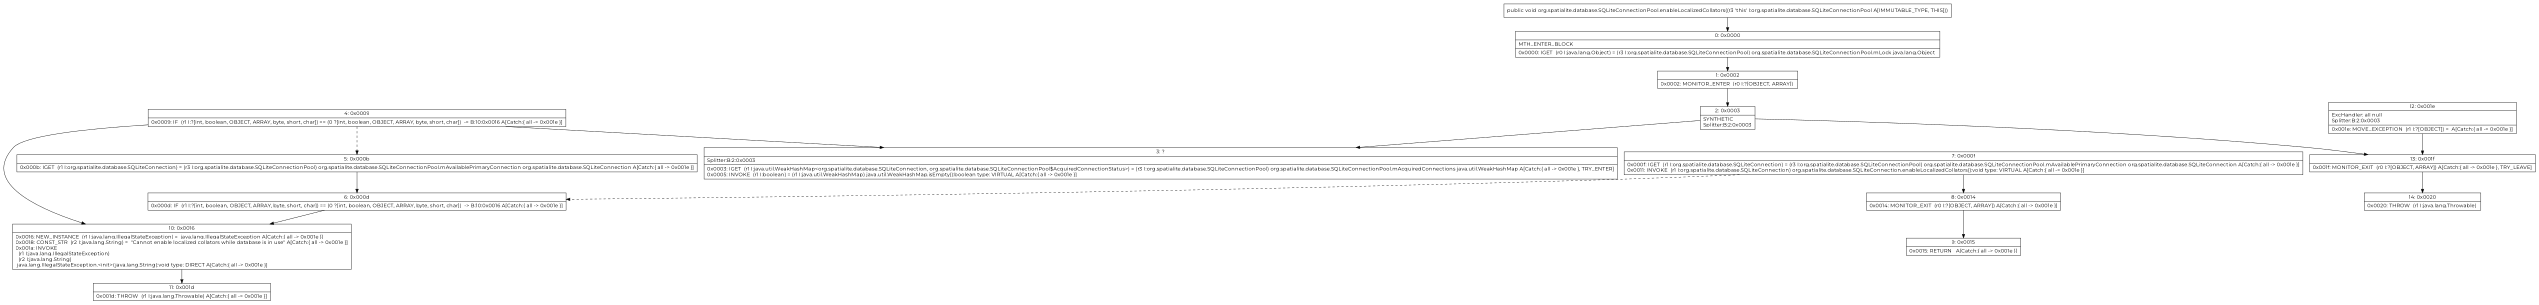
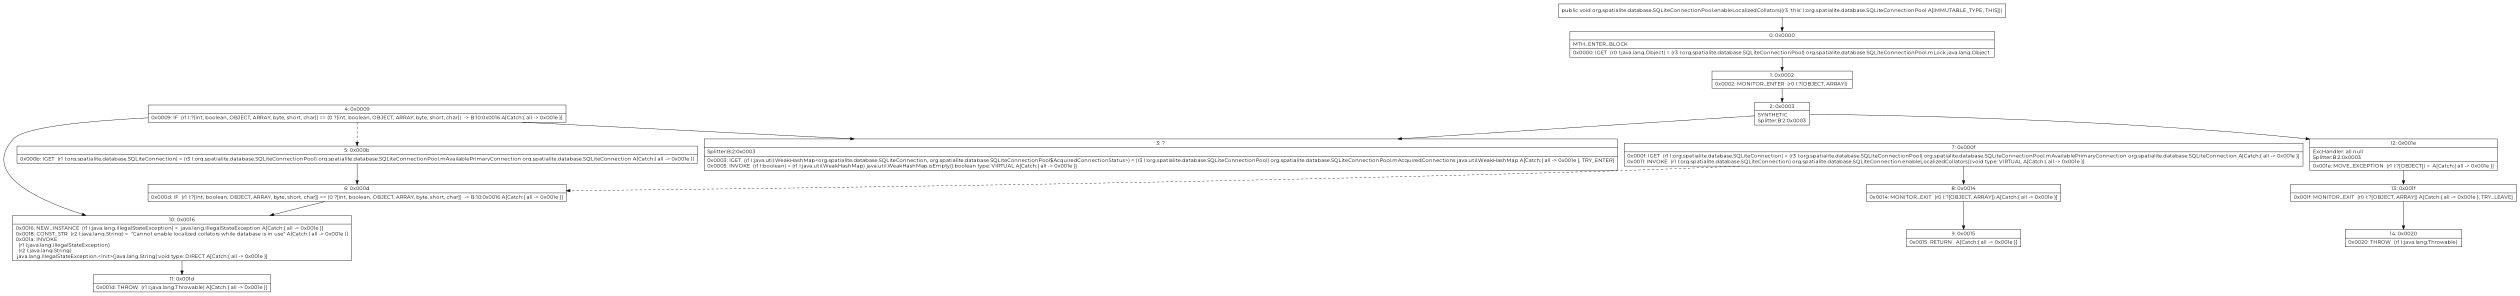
edge "2: 0x0003" -> "13: 0x001f": now "2: 0x0003" -> "12: 0x001e"
